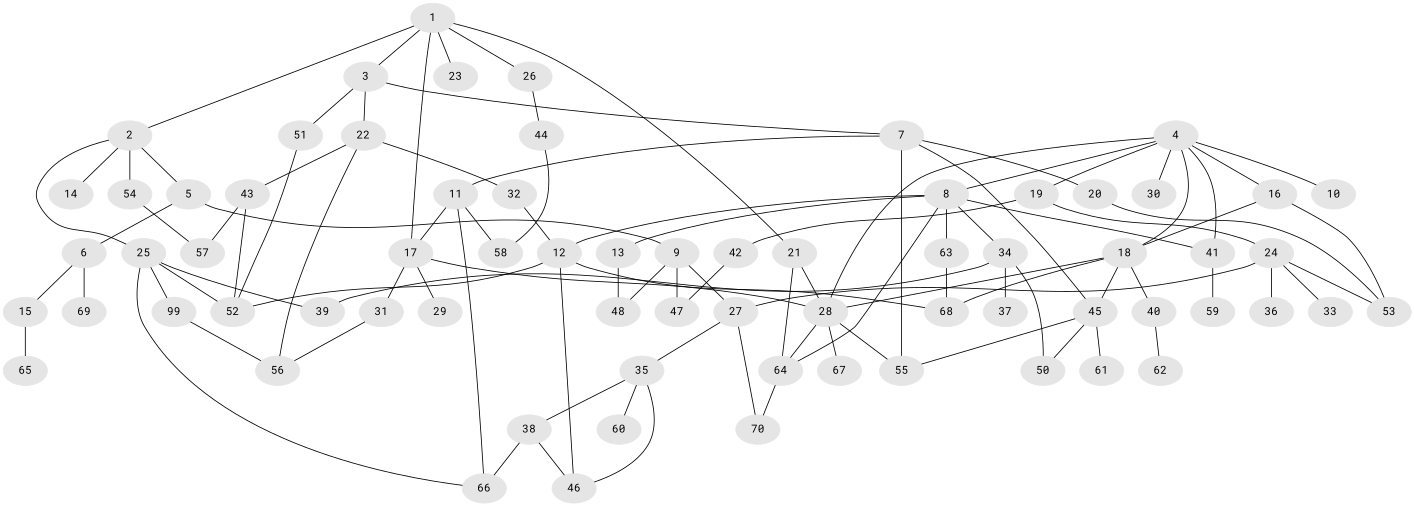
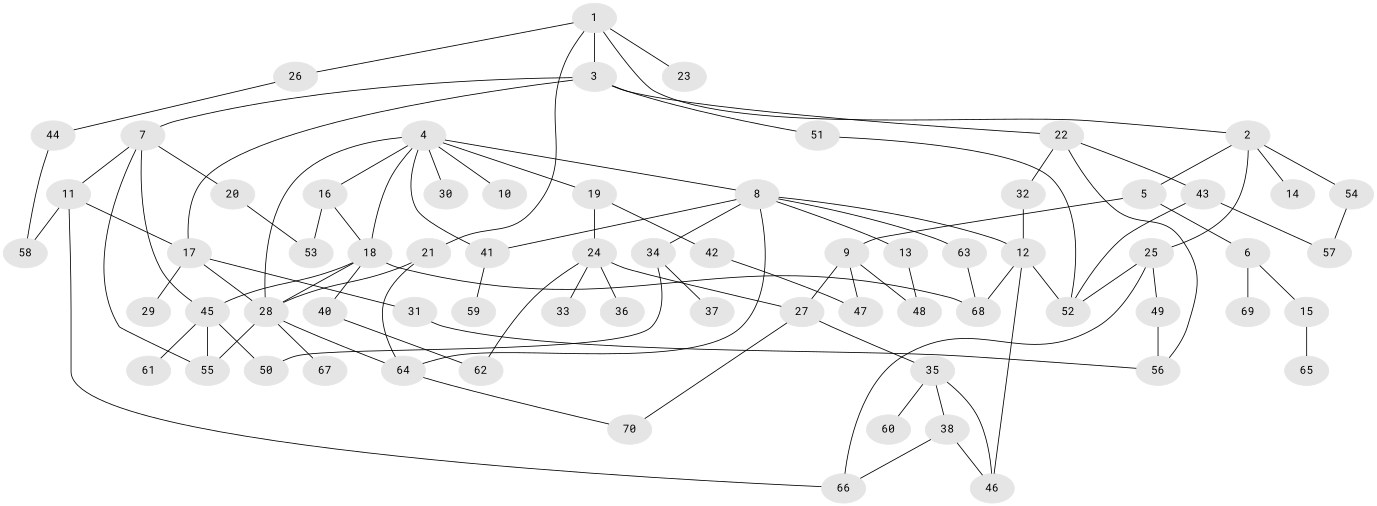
edge "1" -- "17": now "3" -- "17"
edge "24" -- "53": now "24" -- "62"
node "99": label "99" -> "49"
node "39": removed
